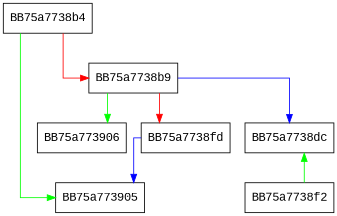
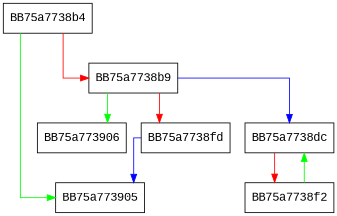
edge "BB75a7738dc" -> "BB75a7738f2": added
